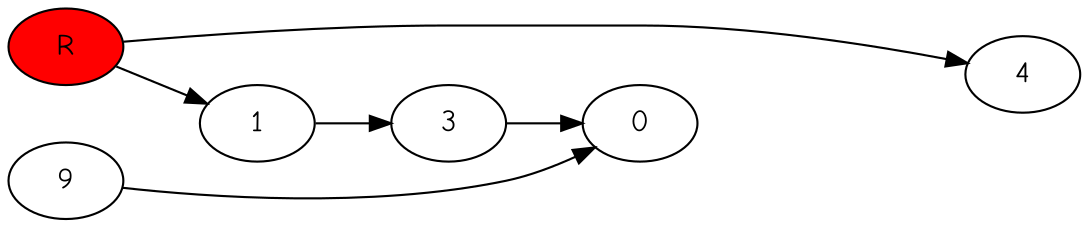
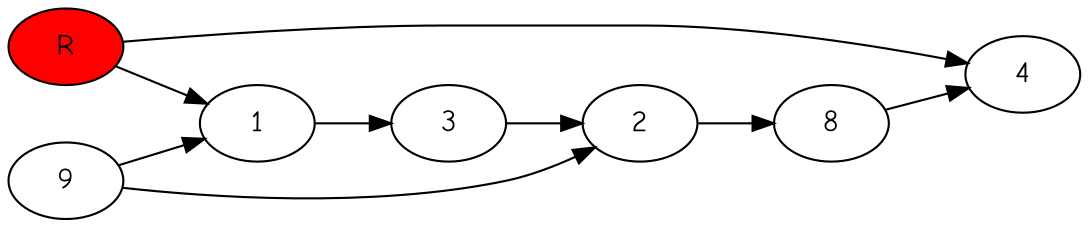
node "0": label "0" -> "2"
node "8": added
edge "9" -> "1": added
